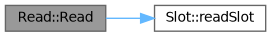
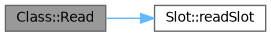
node "Read::Read": label "Read::Read" -> "Class::Read"
